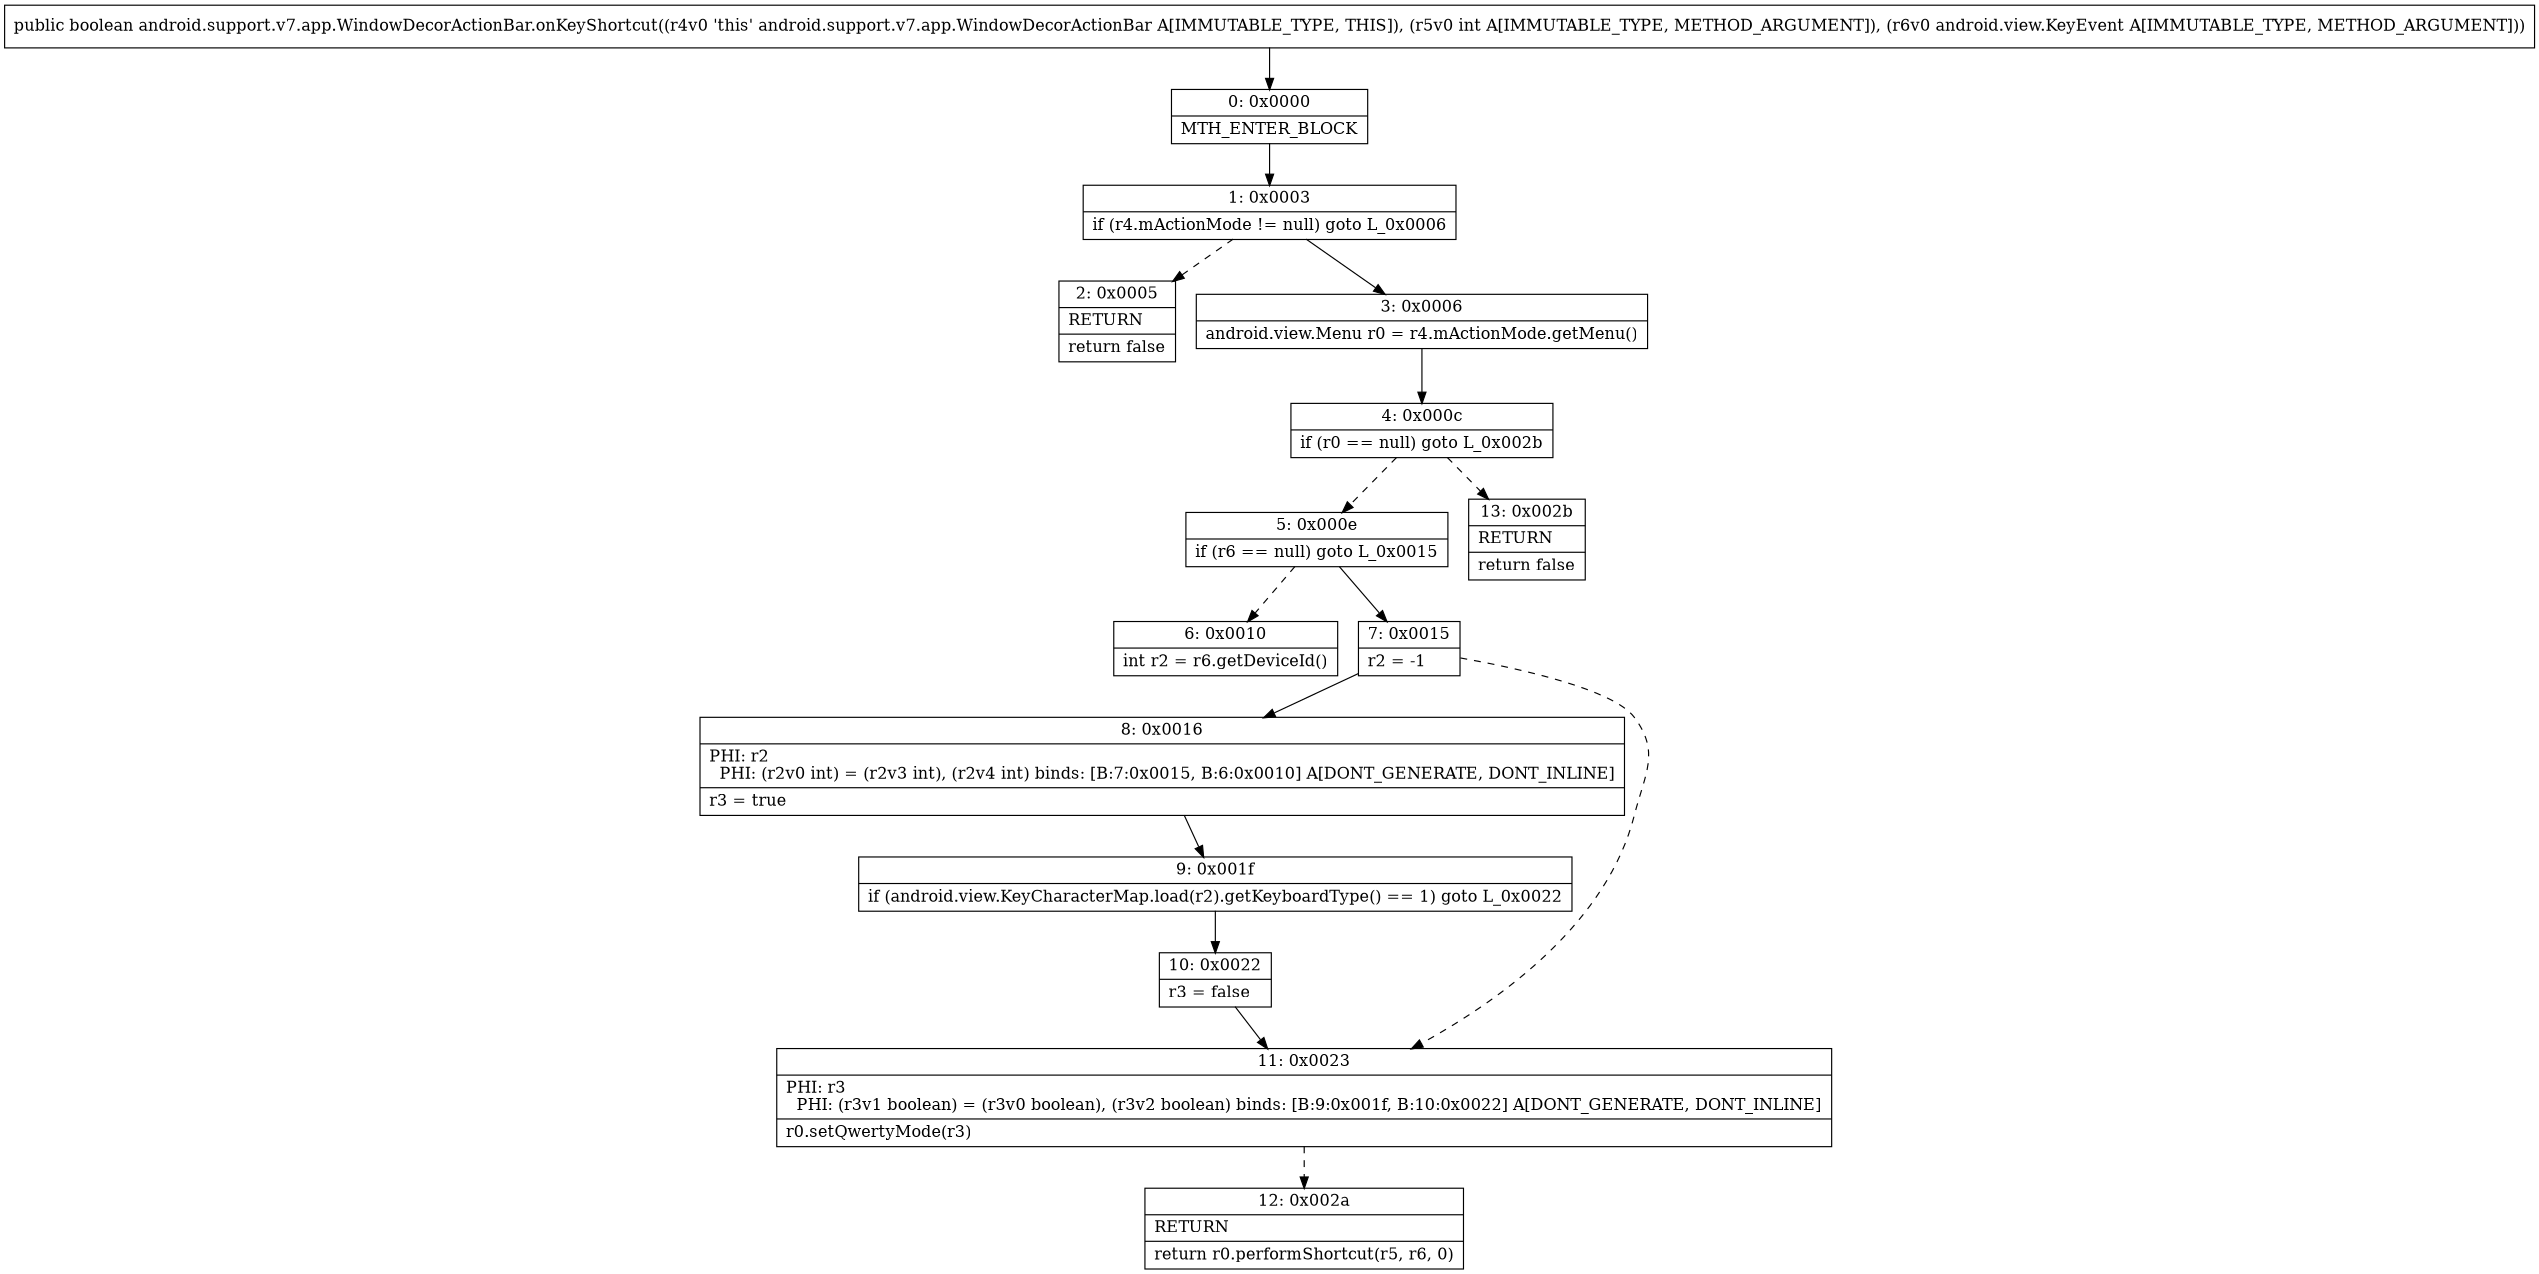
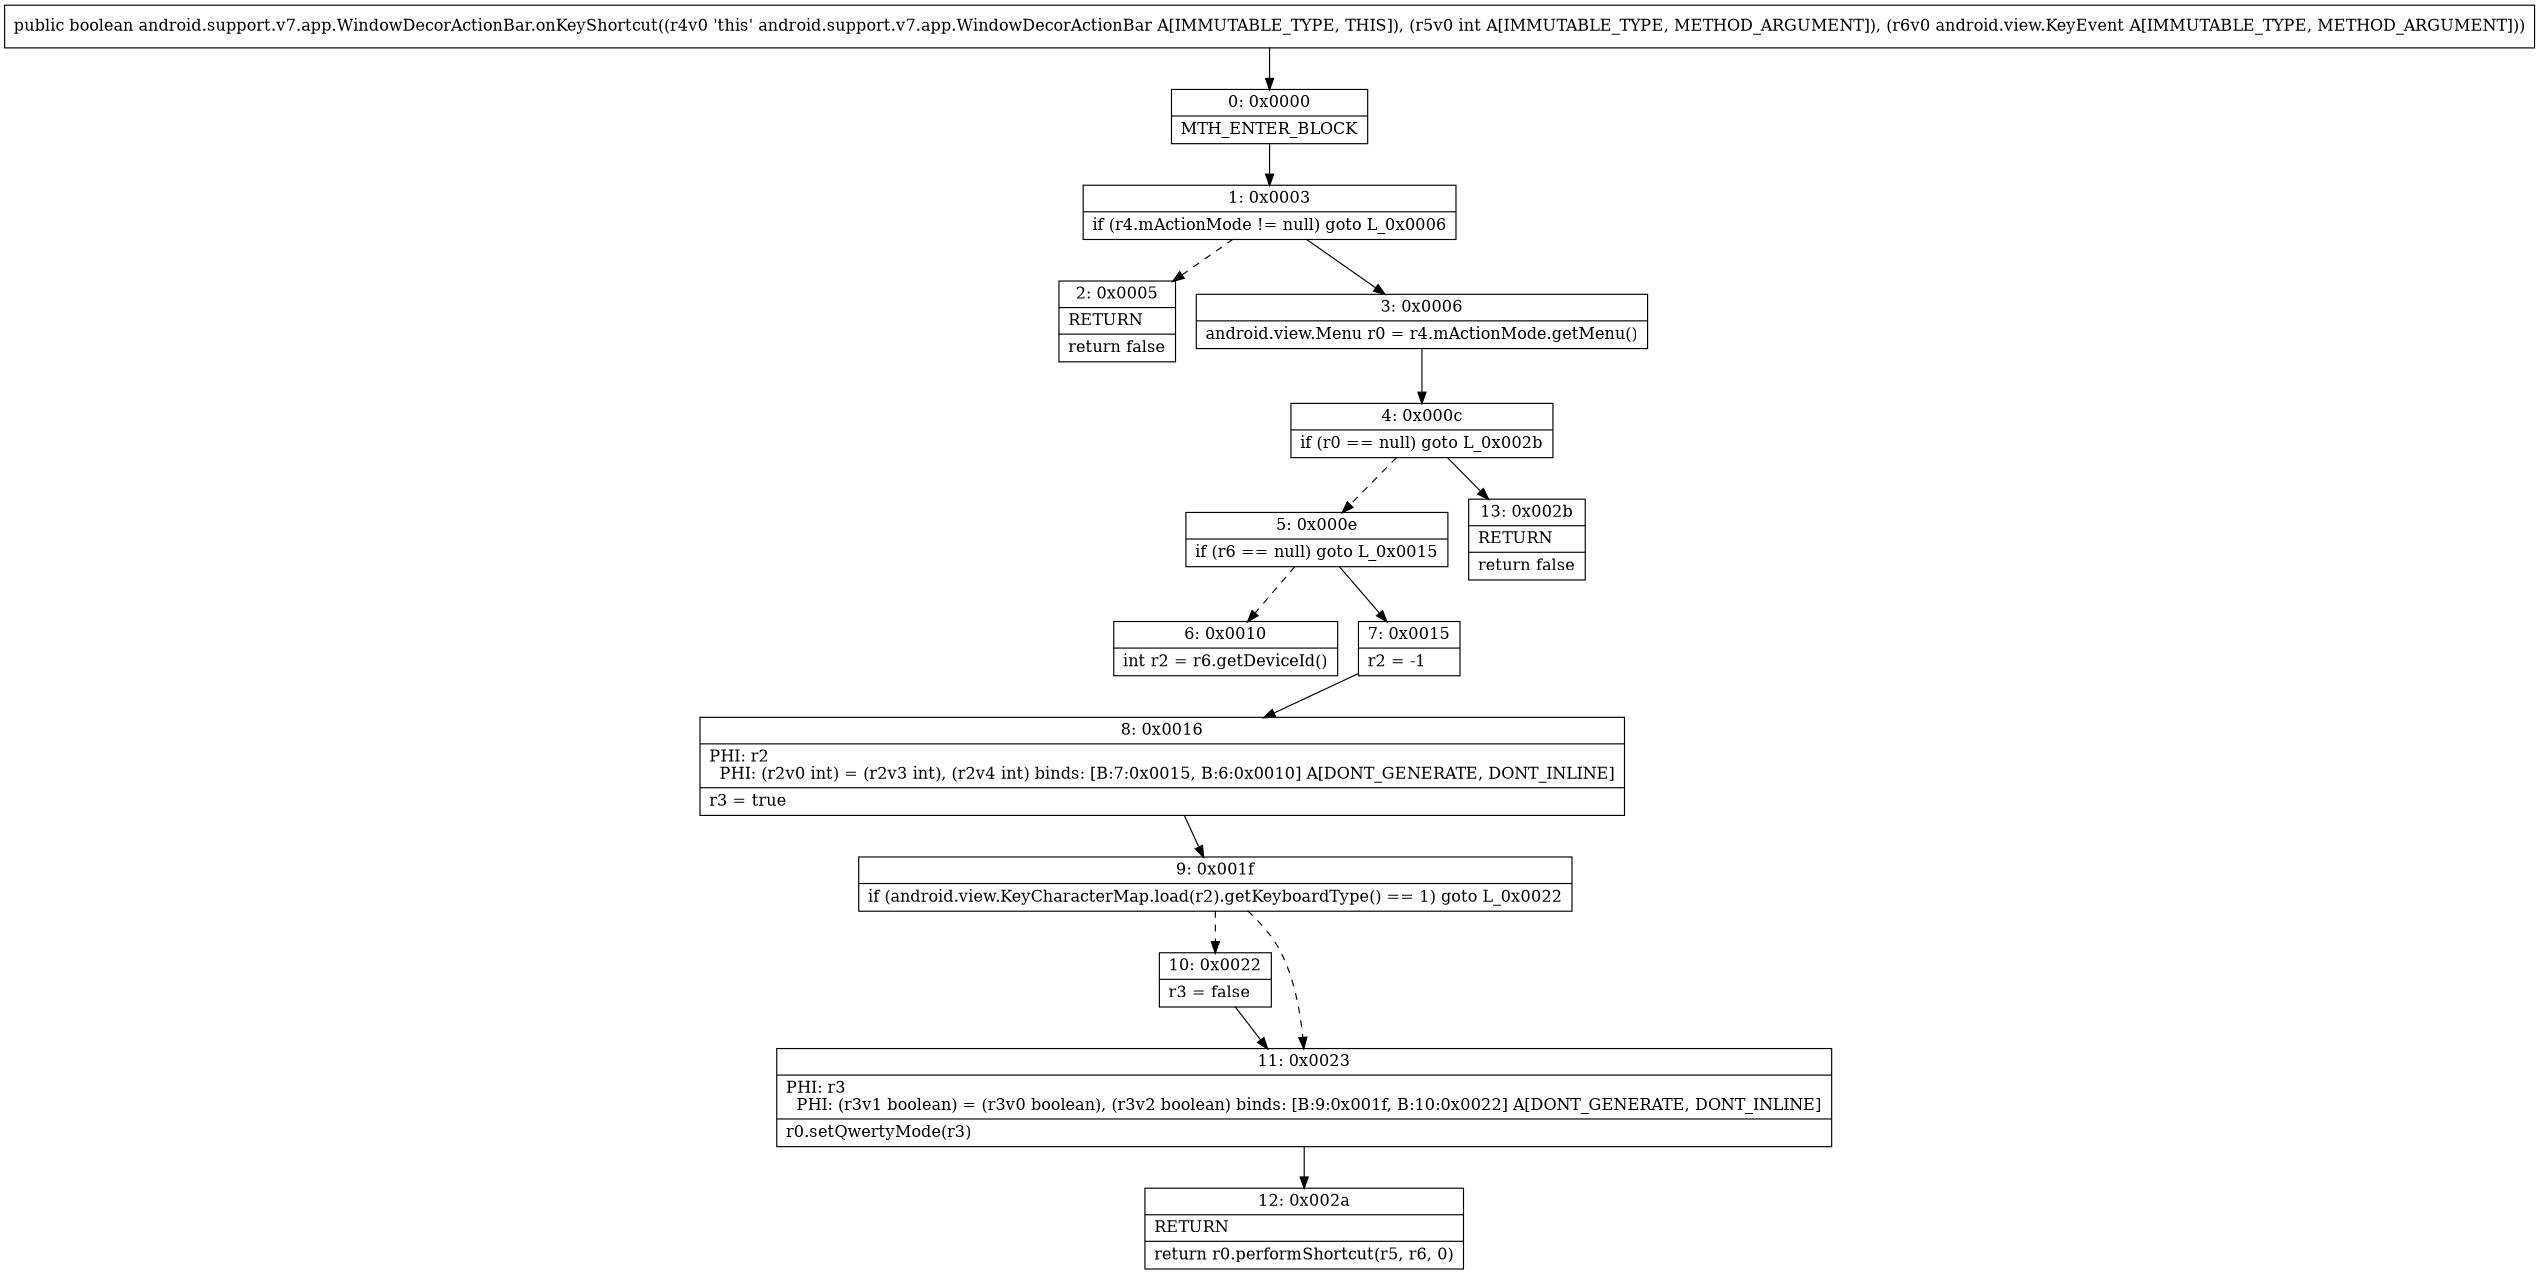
edge "4: 0x000c" -> "13: 0x002b": style dashed -> solid
edge "7: 0x0015" -> "11: 0x0023": now "9: 0x001f" -> "11: 0x0023"
edge "9: 0x001f" -> "10: 0x0022": style solid -> dashed
edge "11: 0x0023" -> "12: 0x002a": style dashed -> solid
